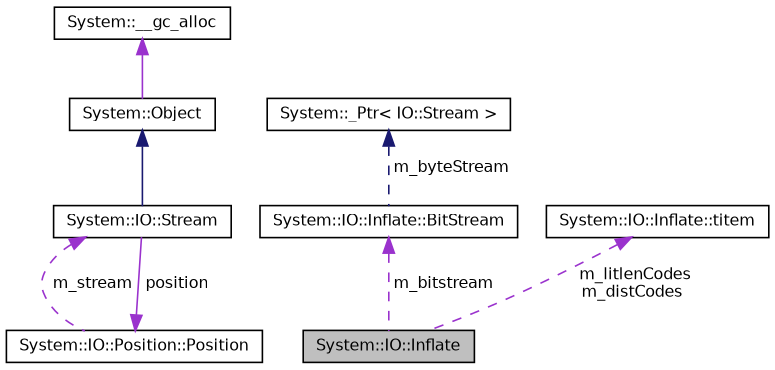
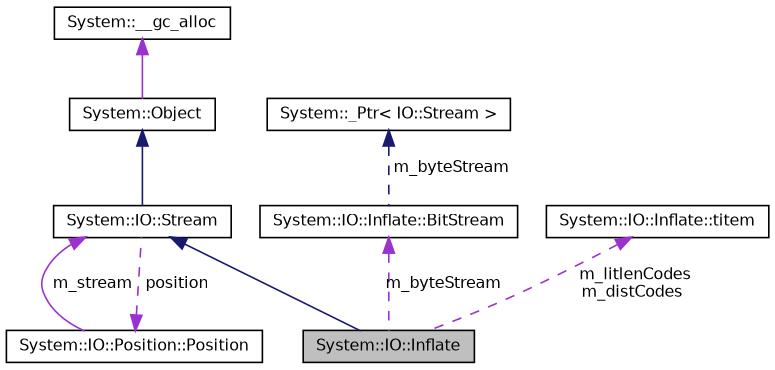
edge "System::IO::Stream" -> "System::IO::Position::Position": style solid -> dashed
edge "System::IO::Inflate" -> "System::IO::Inflate::BitStream": label " m_bitstream" -> " m_byteStream"
edge "System::IO::Inflate" -> "System::IO::Stream": added
edge "System::IO::Position::Position" -> "System::IO::Stream": style dashed -> solid
